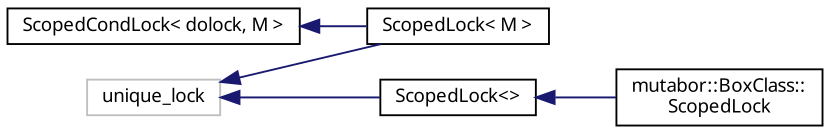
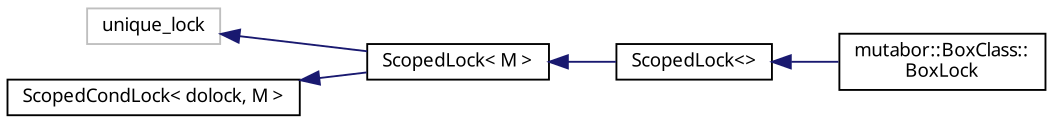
edge "ScopedLock<>" -> "unique_lock": now "ScopedLock<>" -> "ScopedLock< M >"
node "mutabor::BoxClass:: ScopedLock": label "mutabor::BoxClass:: ScopedLock" -> "mutabor::BoxClass:: BoxLock"
